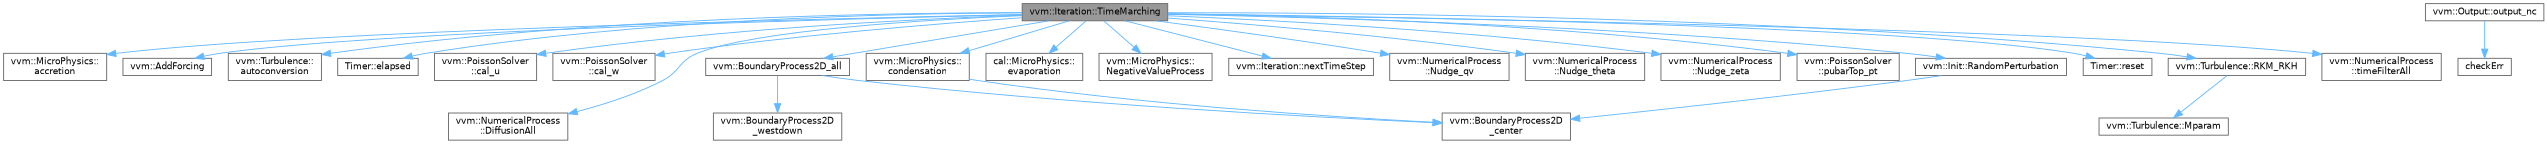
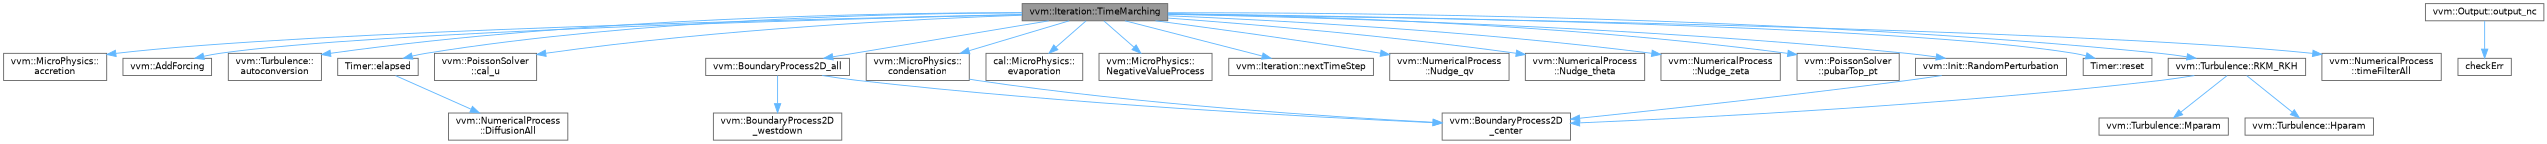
edge "vvm::Iteration::TimeMarching" -> "vvm::NumericalProcess ::DiffusionAll": now "Timer::elapsed" -> "vvm::NumericalProcess ::DiffusionAll"
node "vvm::PoissonSolver ::cal_w": removed
edge "vvm::Turbulence::RKM_RKH" -> "vvm::BoundaryProcess2D _center": added
node "vvm::Turbulence::Hparam": added
